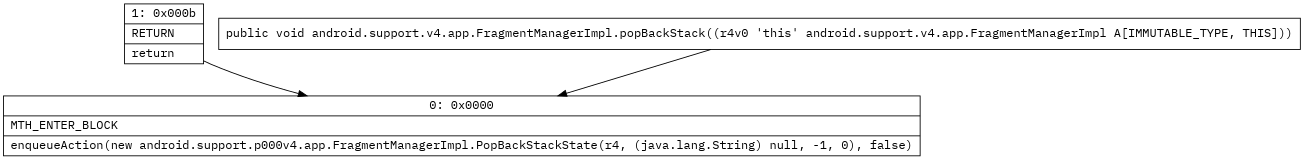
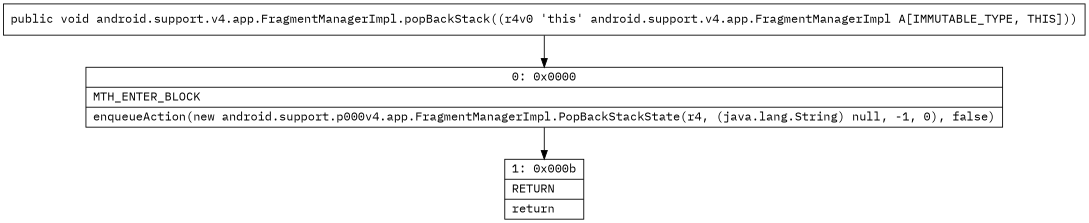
edge "1: 0x000b" -> "0: 0x0000": reversed
